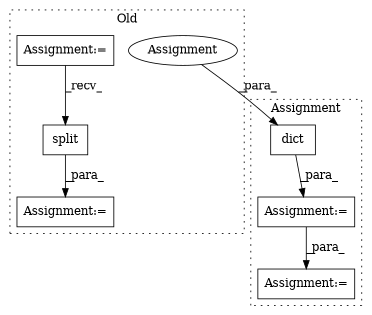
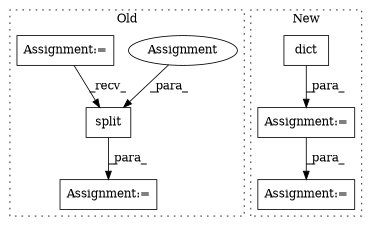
edge "Assignment" -> "dict": now "Assignment" -> "split"
cluster "Assignment": label "Assignment" -> "New"
